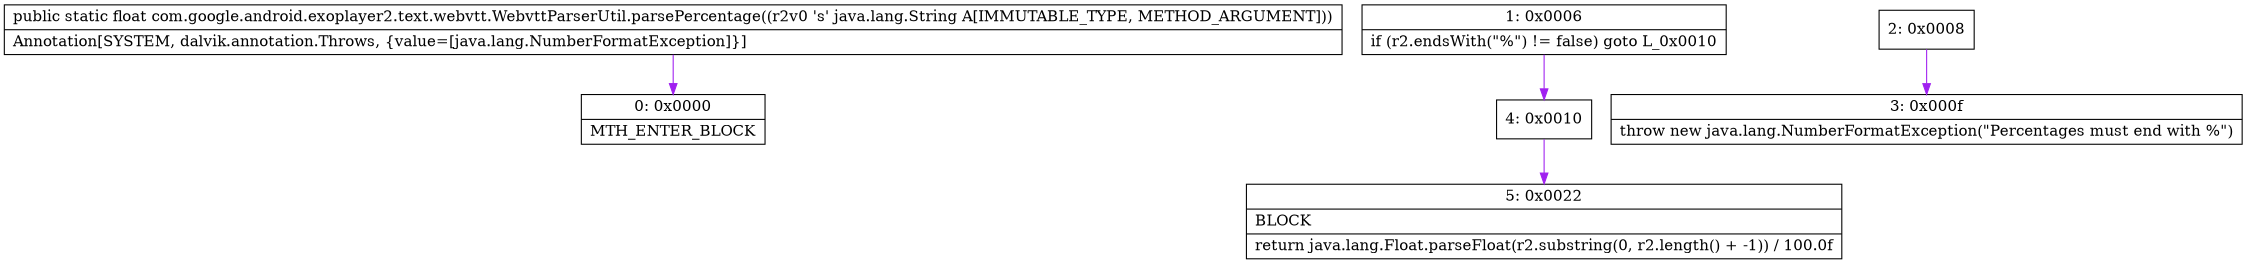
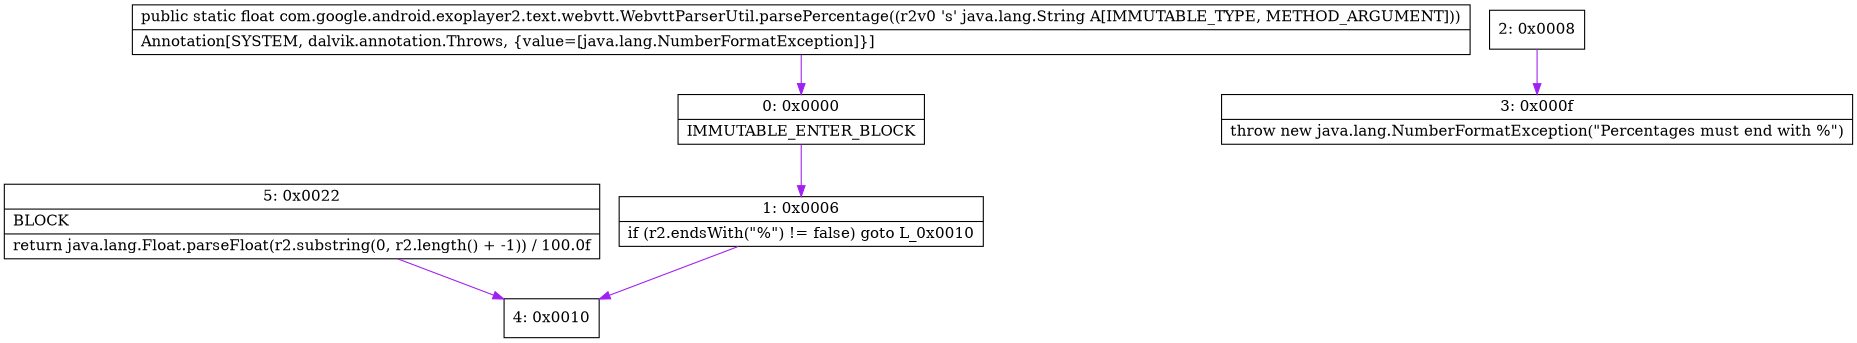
node "0: 0x0000": text "MTH_ENTER_BLOCK" -> "IMMUTABLE_ENTER_BLOCK"
edge "4: 0x0010" -> "5: 0x0022": reversed
edge "0: 0x0000" -> "1: 0x0006": added
